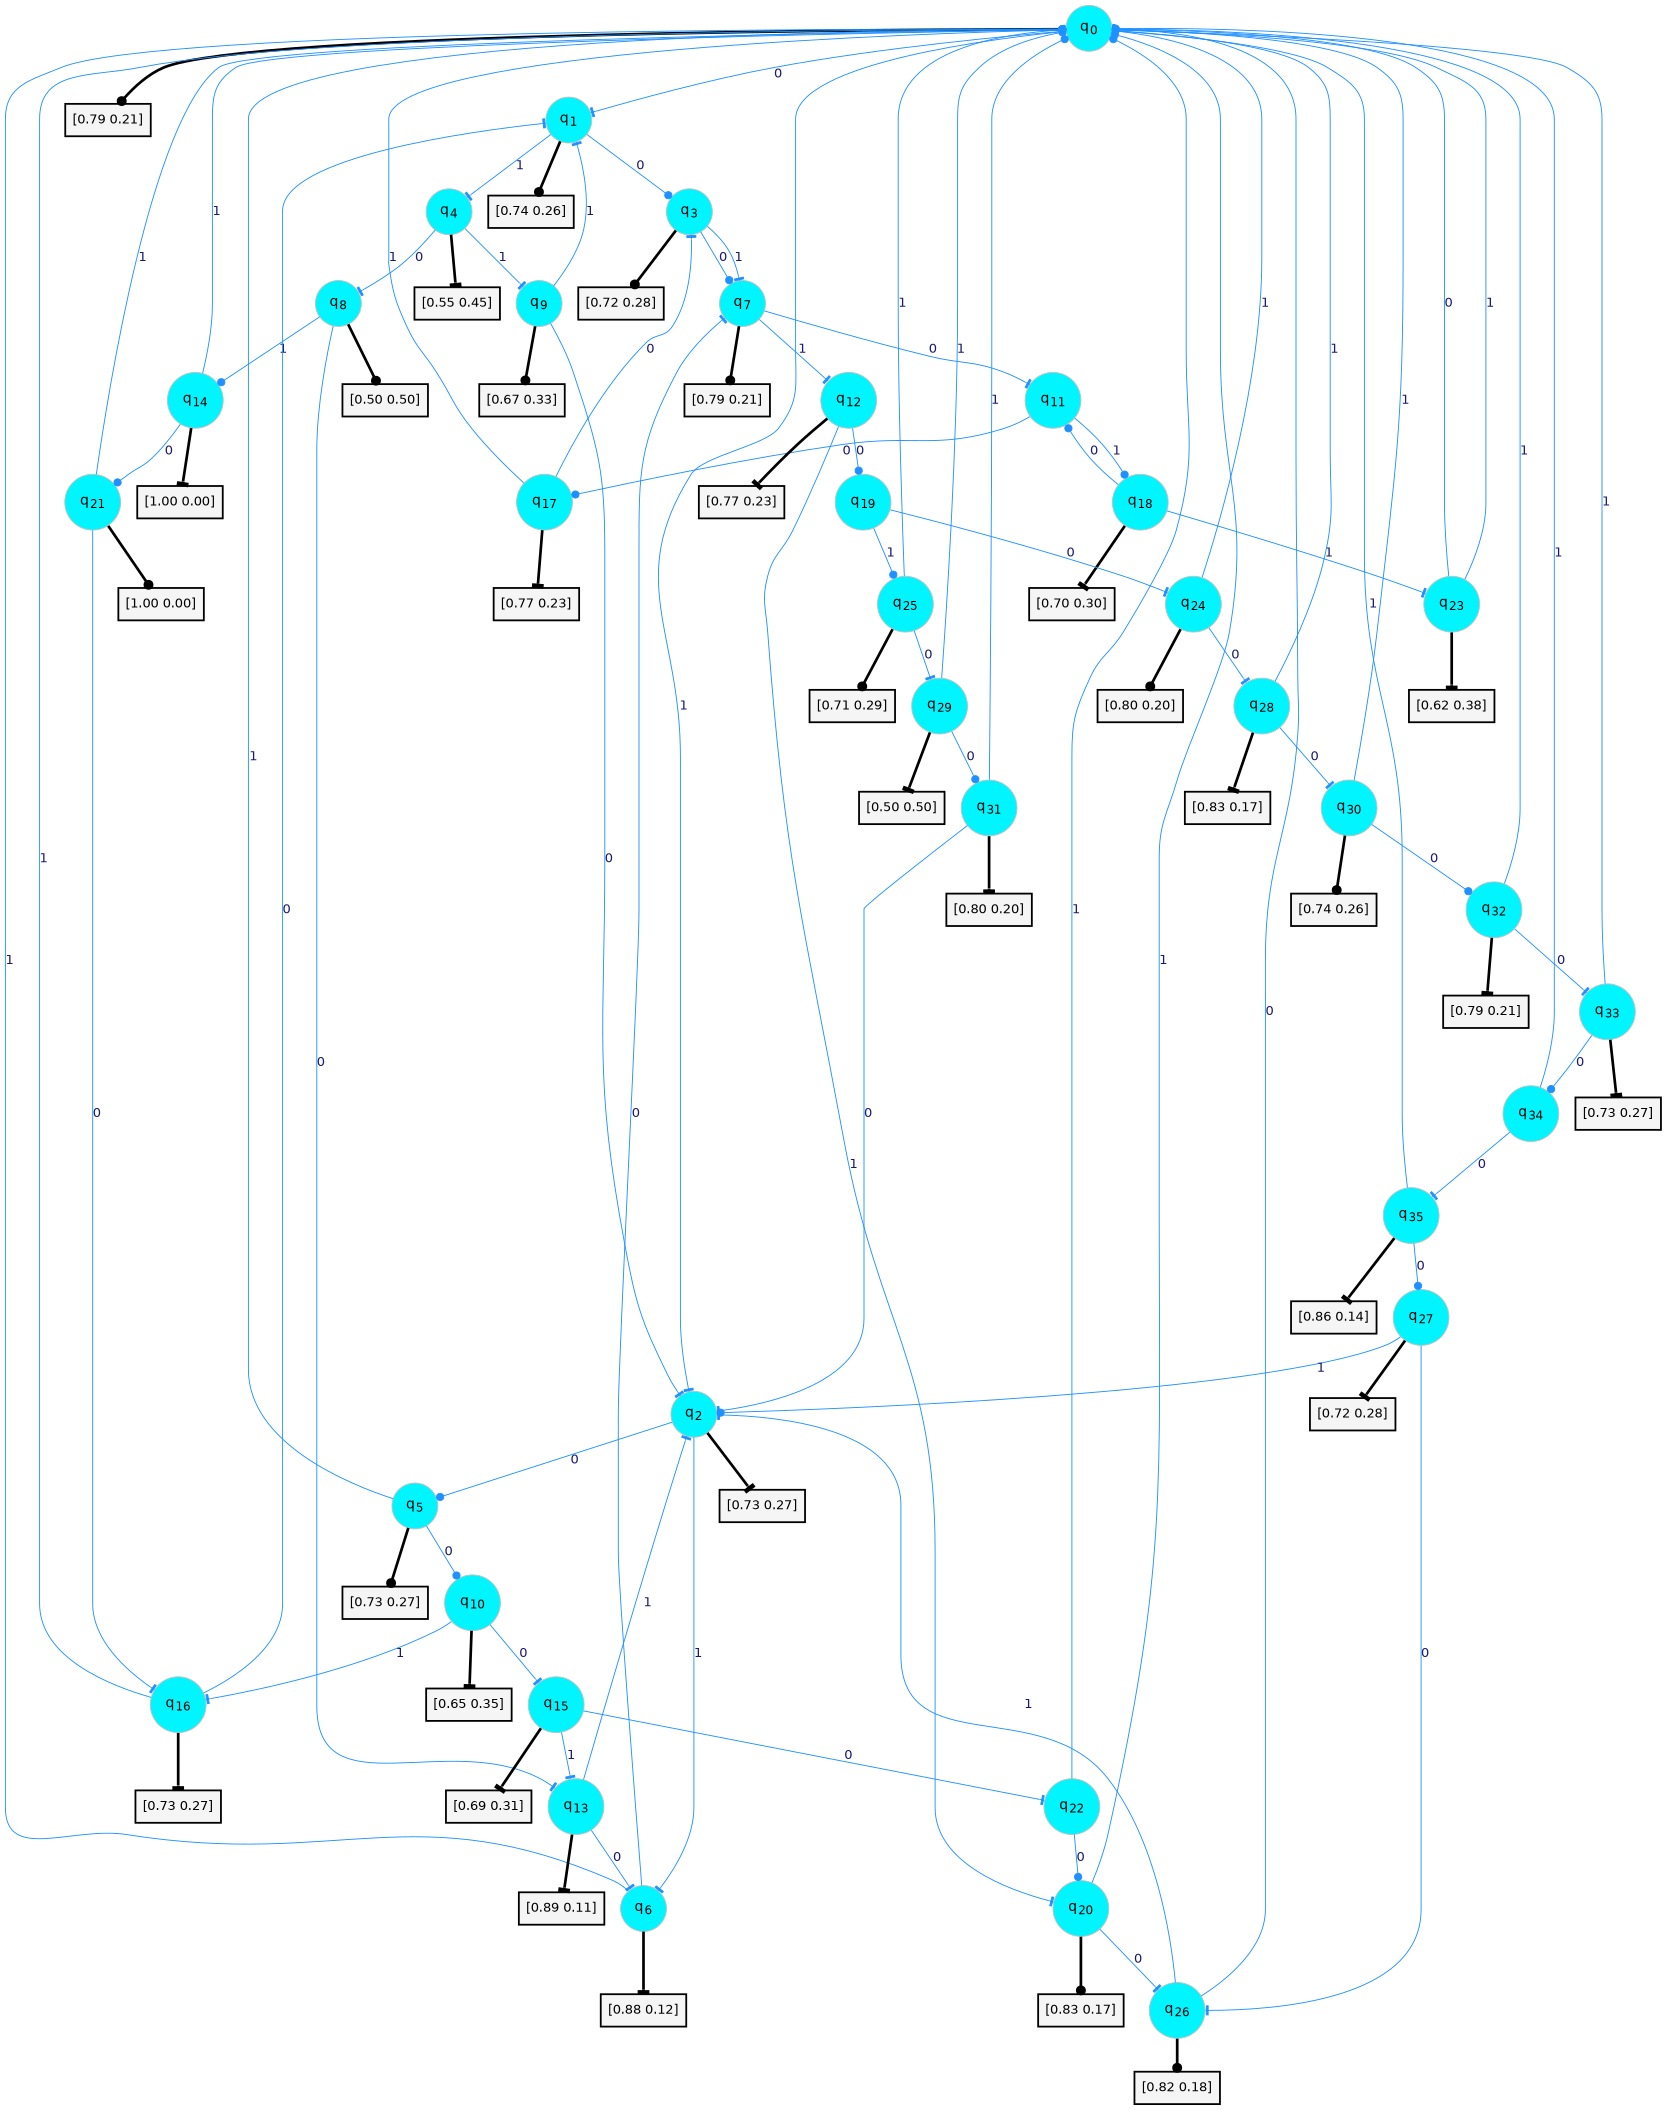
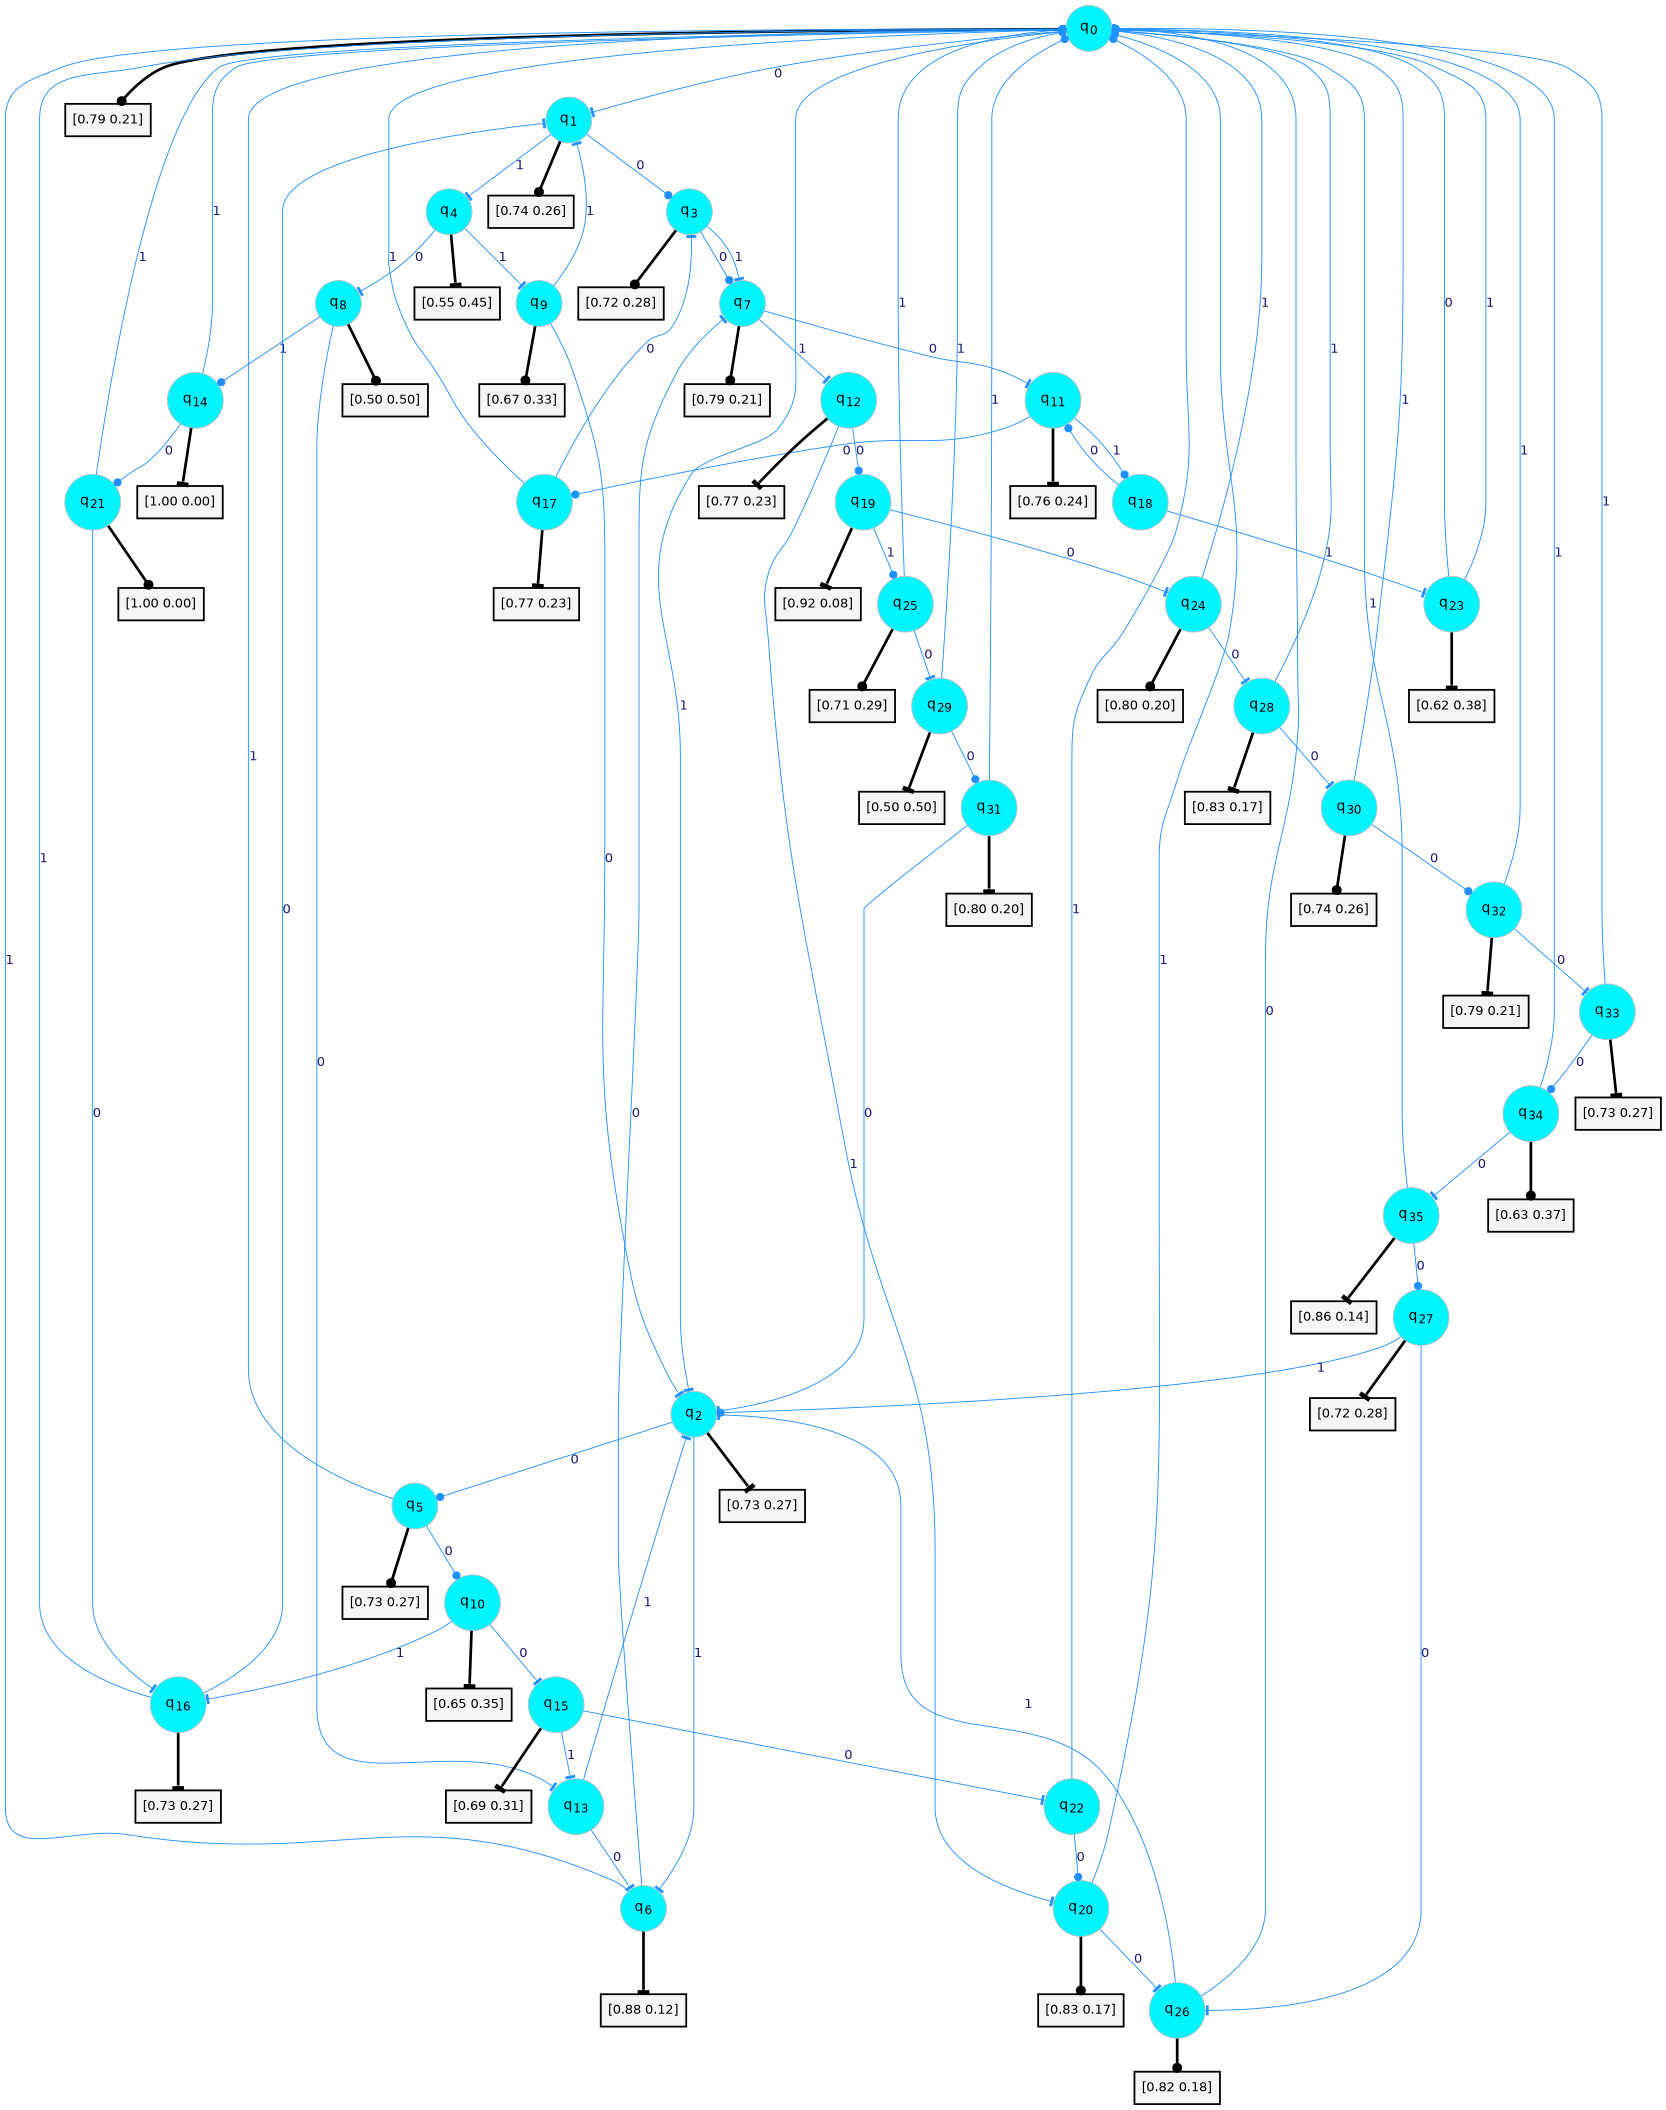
node "[0.76 0.24]": added
node "[0.92 0.08]": added
node "[0.70 0.30]": removed
node "[0.63 0.37]": added
node "[0.89 0.11]": removed
